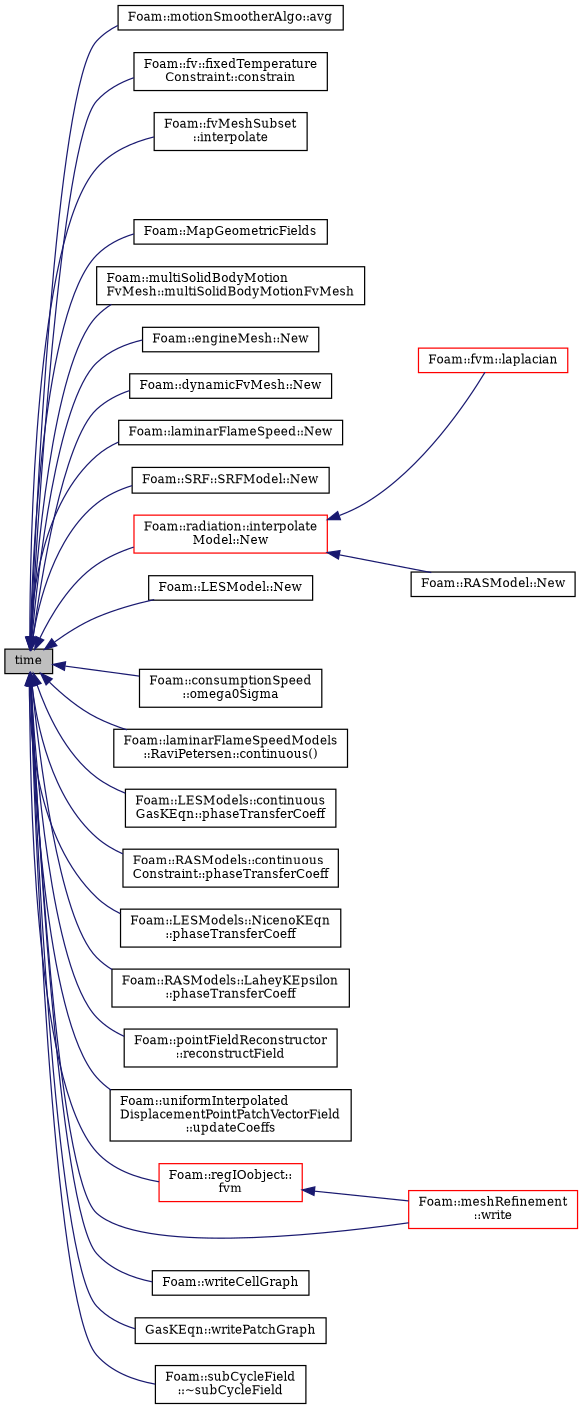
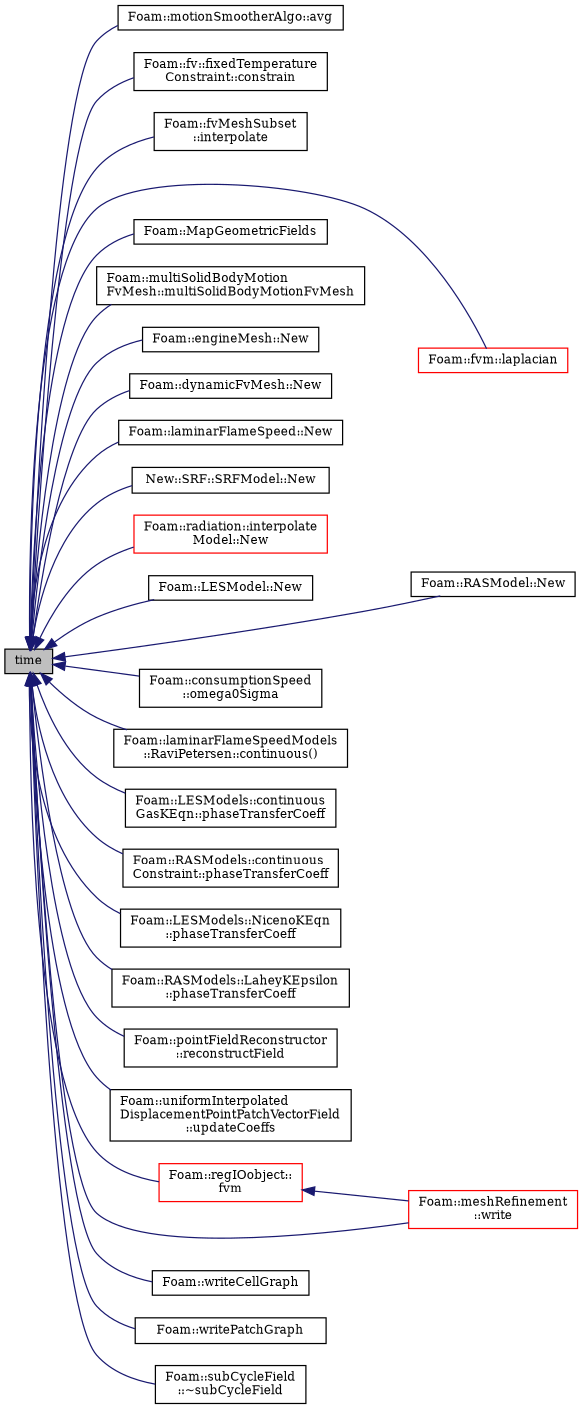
edge "Foam::fvm::laplacian" -> "Foam::radiation::interpolate Model::New": now "Foam::fvm::laplacian" -> "time"
node "Foam::SRF::SRFModel::New": label "Foam::SRF::SRFModel::New" -> "New::SRF::SRFModel::New"
edge "Foam::RASModel::New" -> "Foam::radiation::interpolate Model::New": now "Foam::RASModel::New" -> "time"
node "GasKEqn::writePatchGraph": label "GasKEqn::writePatchGraph" -> "Foam::writePatchGraph"
